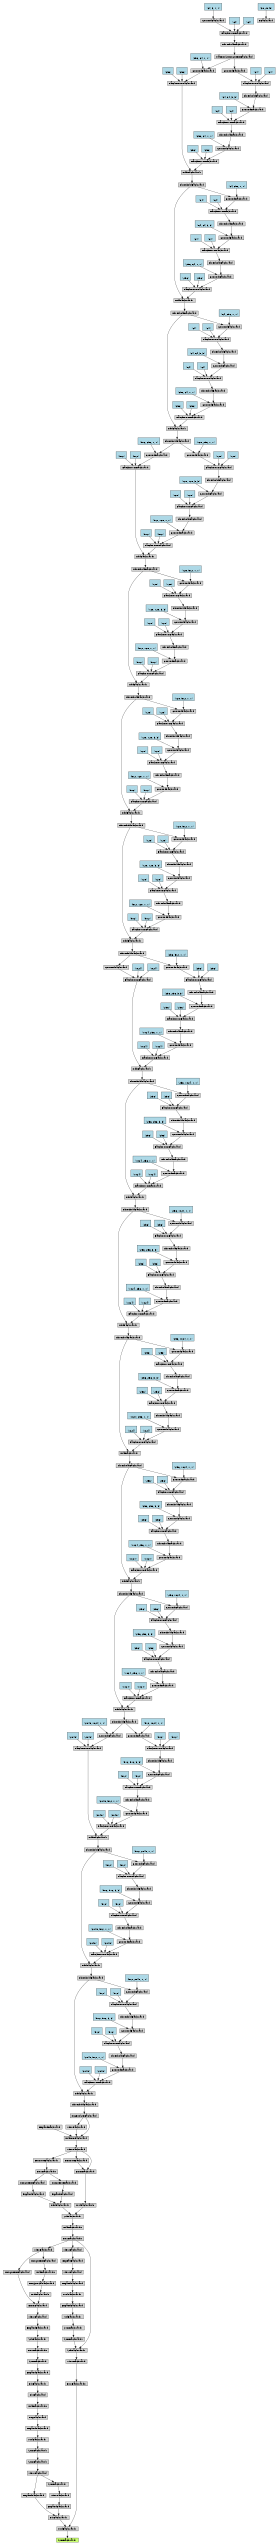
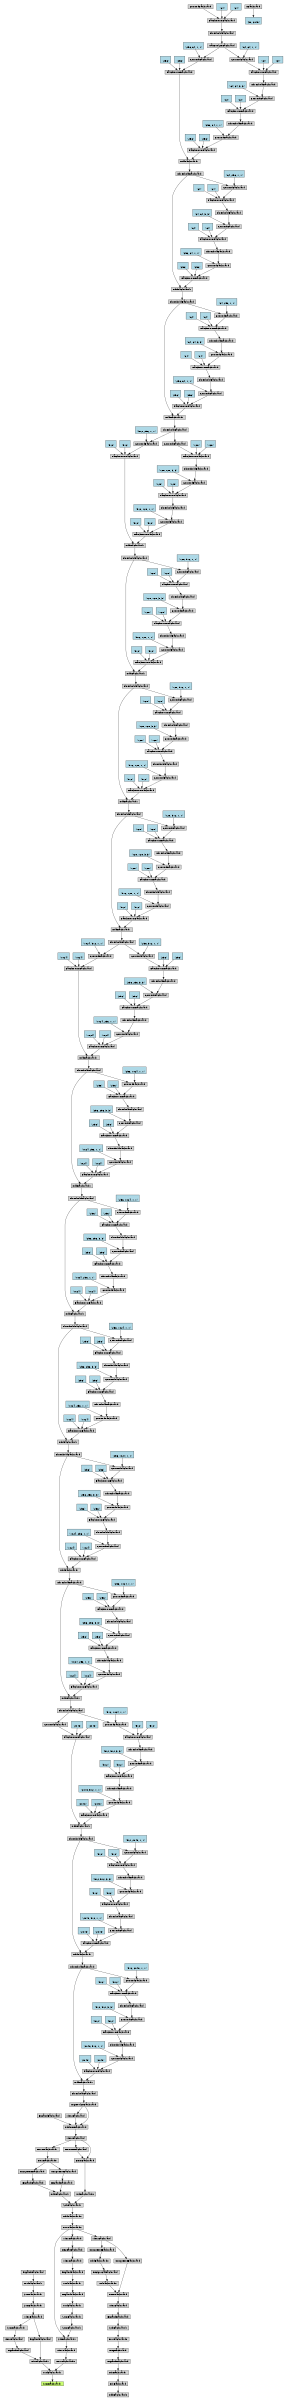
node "(64, 3, 7, 7)": removed
edge "(30, 2048)" -> "TBackward": reversed
node "(64, 64, 1, 1)": added
node "MaxPool2UnsqueezeBackward": label "MaxPool2UnsqueezeBackward" -> "MaxPool2DBackward"
node "(128, 256, 1, 1)": removed
node "(1024, 512, 1, 1)": added
node "(2048, 1024, 1, 1)": removed
node "PermuteBackward1": label "PermuteBackward1" -> "NormBackward1"
node "SumBackward": label "SumBackward" -> "NegBackward"
node "LogBackward": removed
